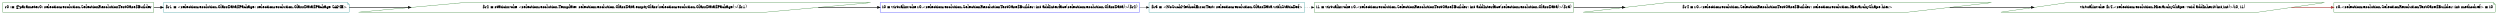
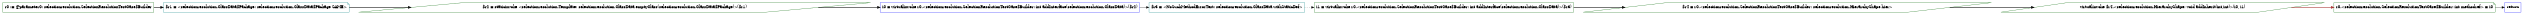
node "return": added
